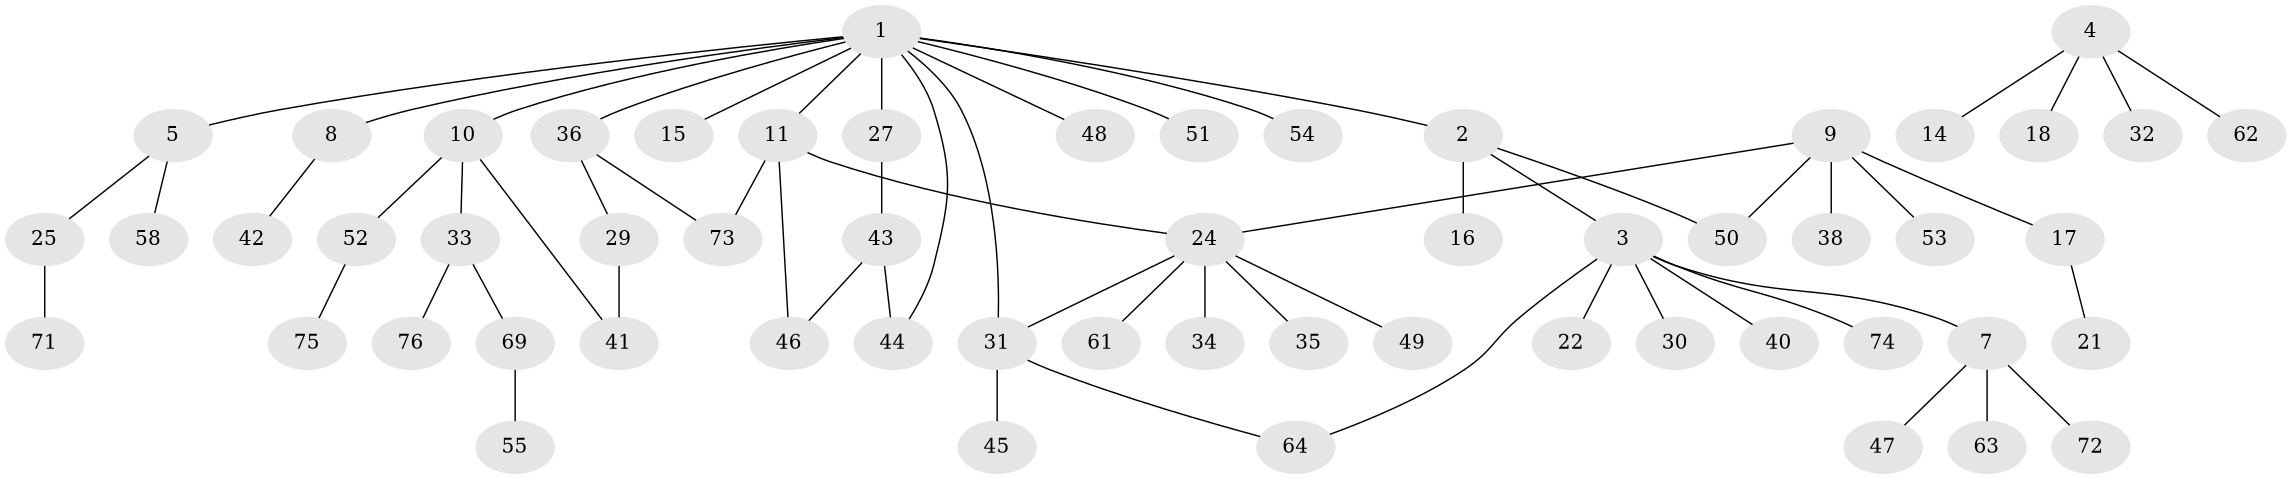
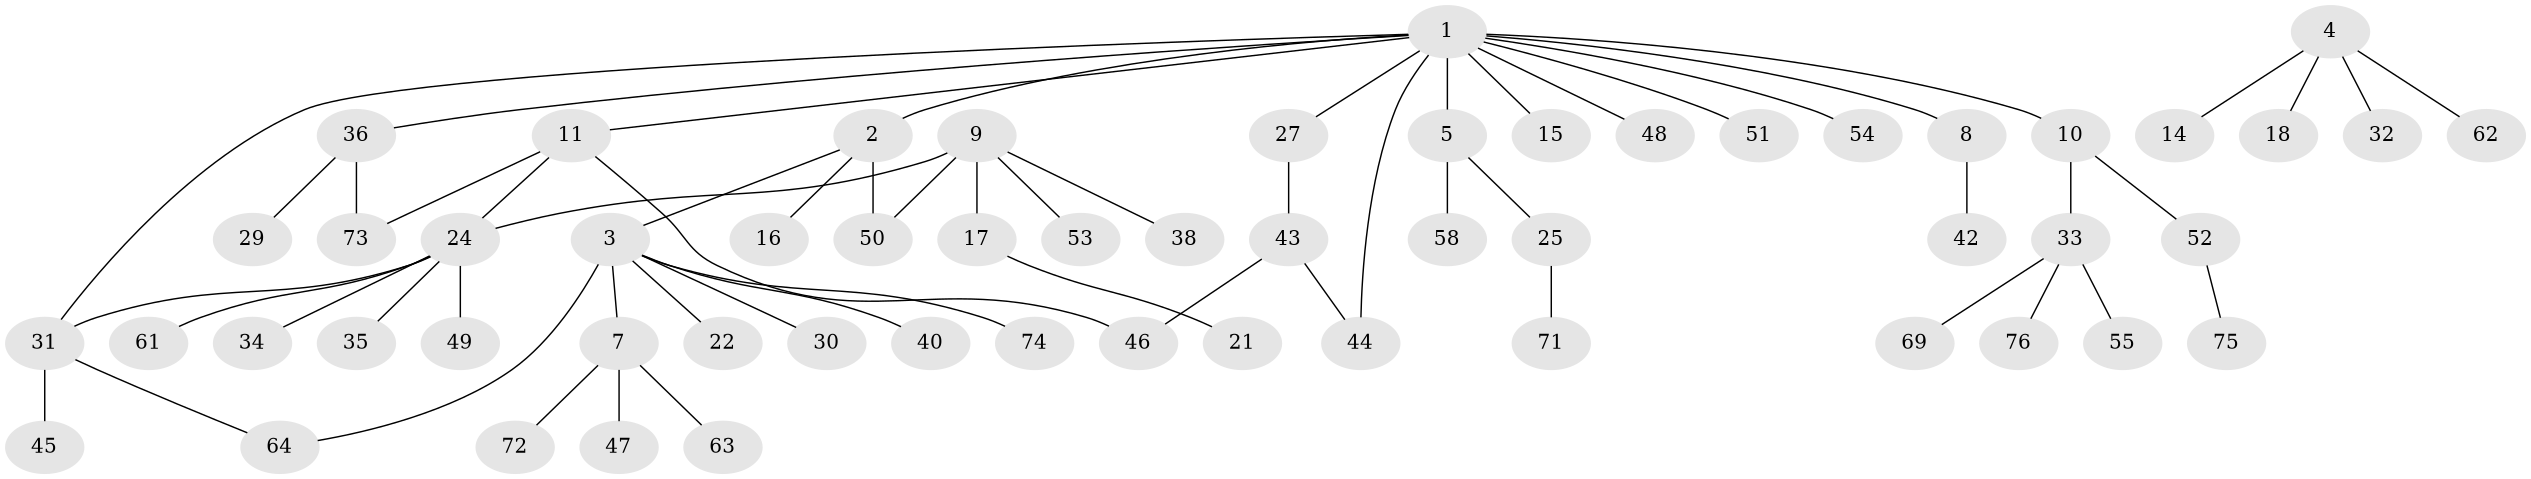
node "41": removed
edge "69" -- "55": now "33" -- "55"
